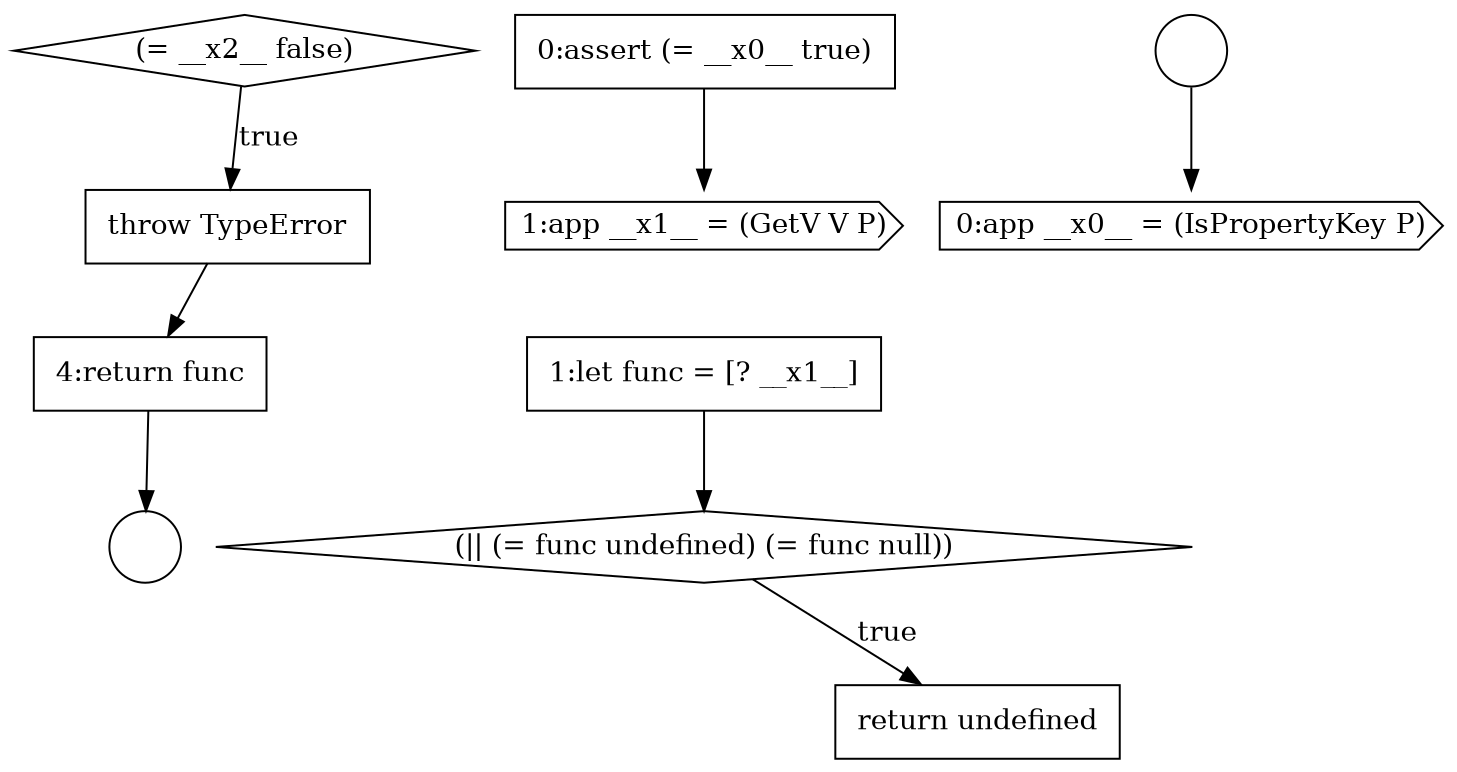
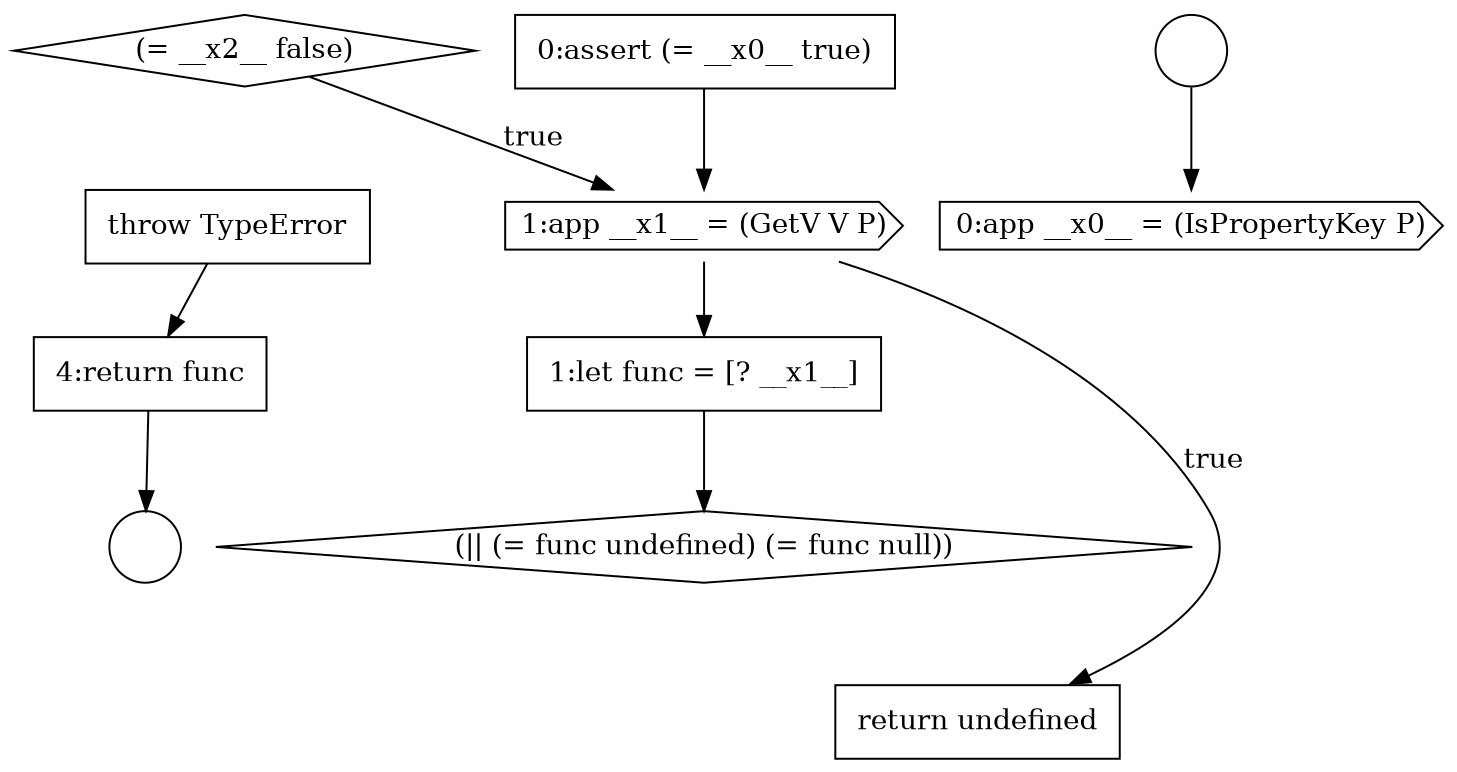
edge "(= __x2__ false)" -> "throw TypeError": now "(= __x2__ false)" -> "1:app __x1__ = (GetV V P)"
edge "1:app __x1__ = (GetV V P)" -> "1:let func = [? __x1__]": added
edge "(|| (= func undefined) (= func null))" -> "return undefined": now "1:app __x1__ = (GetV V P)" -> "return undefined"
